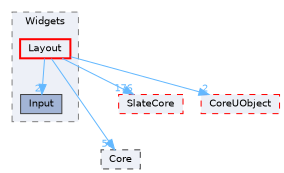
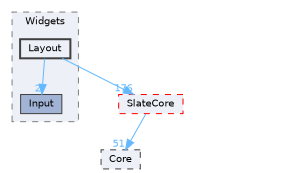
node "Layout": color red -> grey25
node "CoreUObject": removed
edge "Layout" -> "Core": now "SlateCore" -> "Core"
